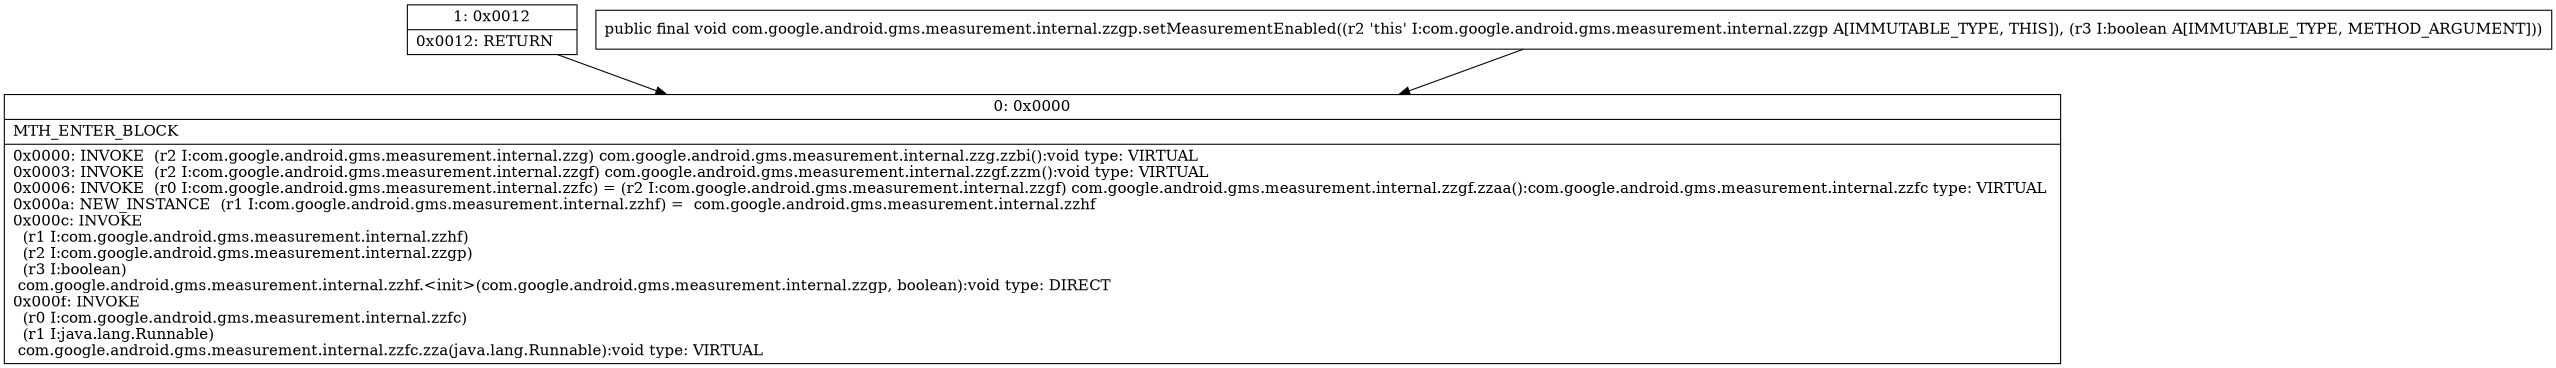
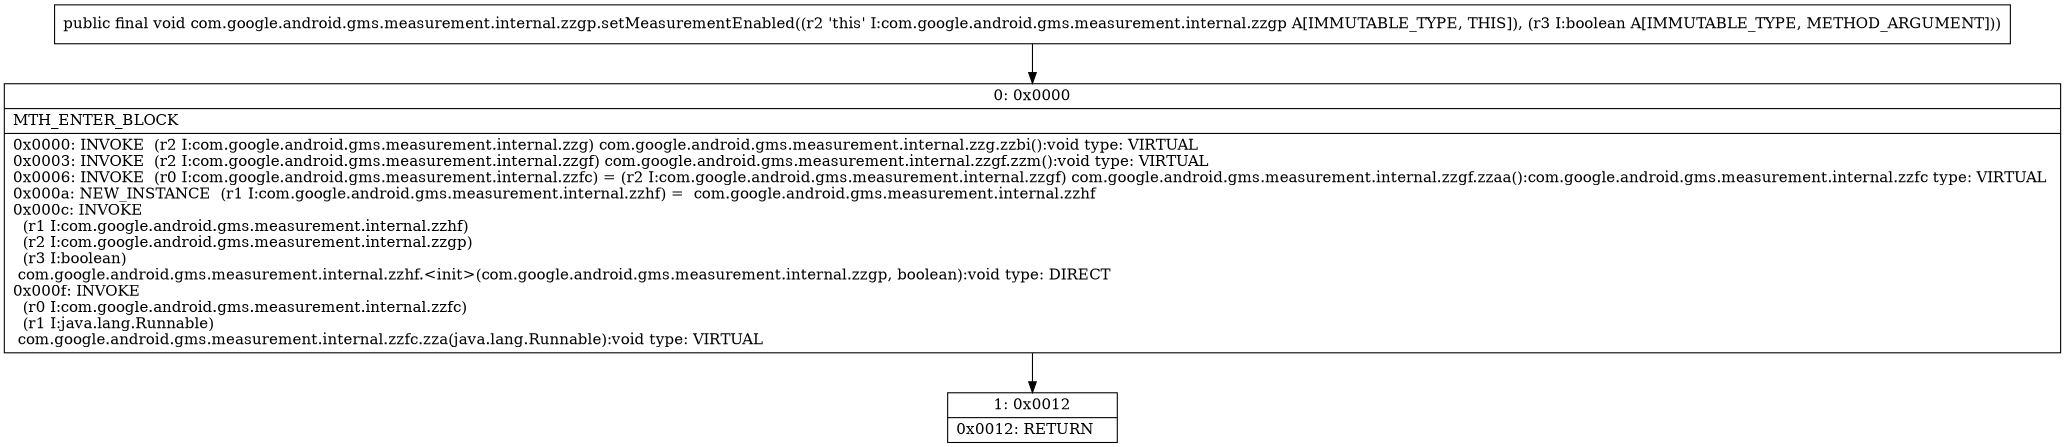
edge "1: 0x0012" -> "0: 0x0000": reversed
